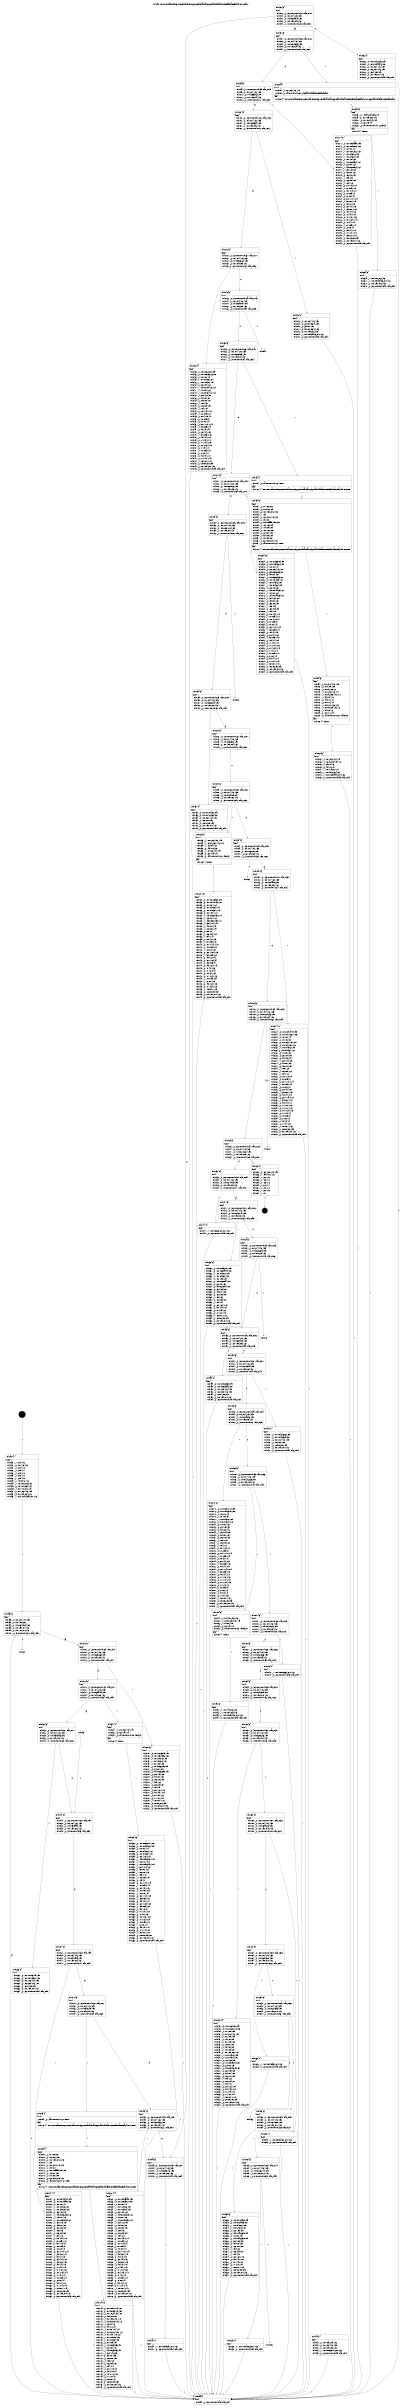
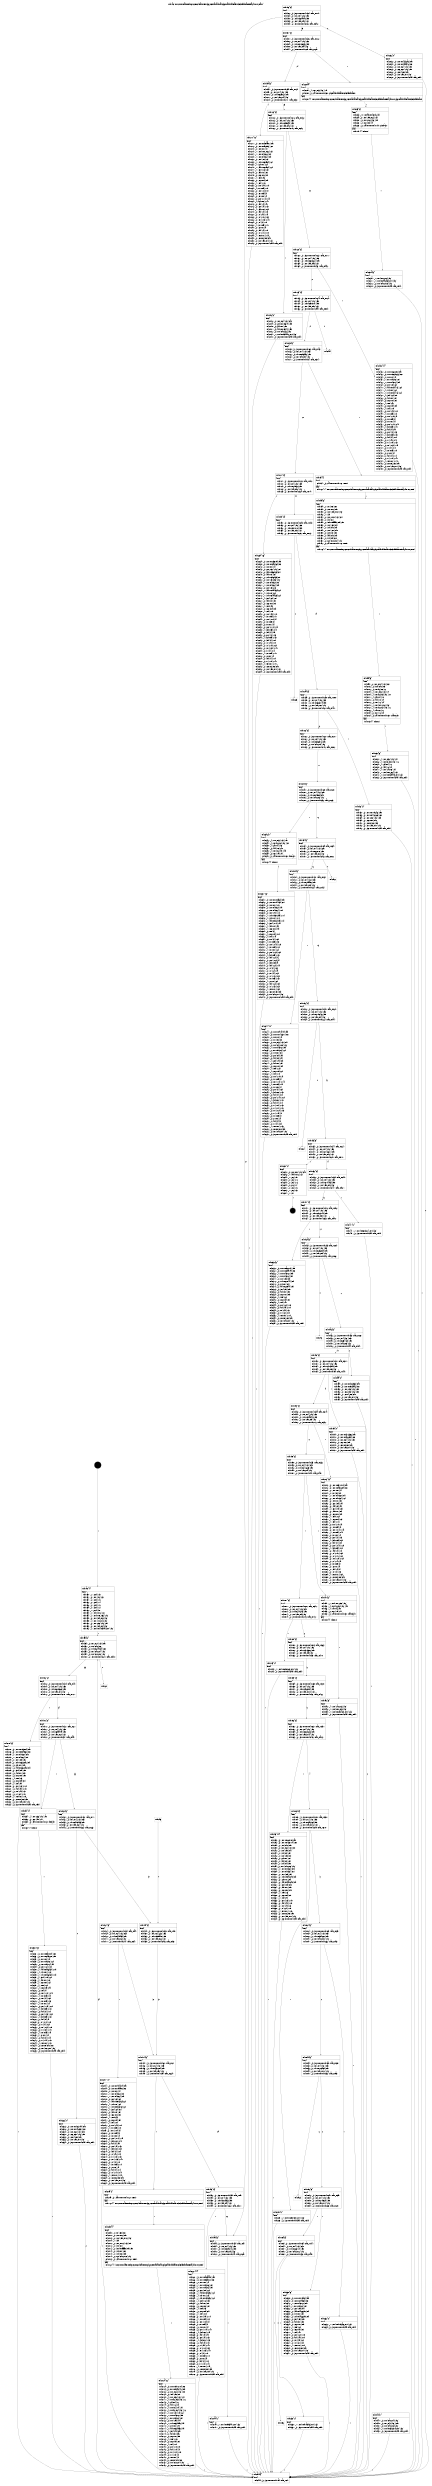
edge "0x401b4b [25]" -> "0x401b64 [25]": now "0x401b4b [25]" -> "0x401b7d [25]"
